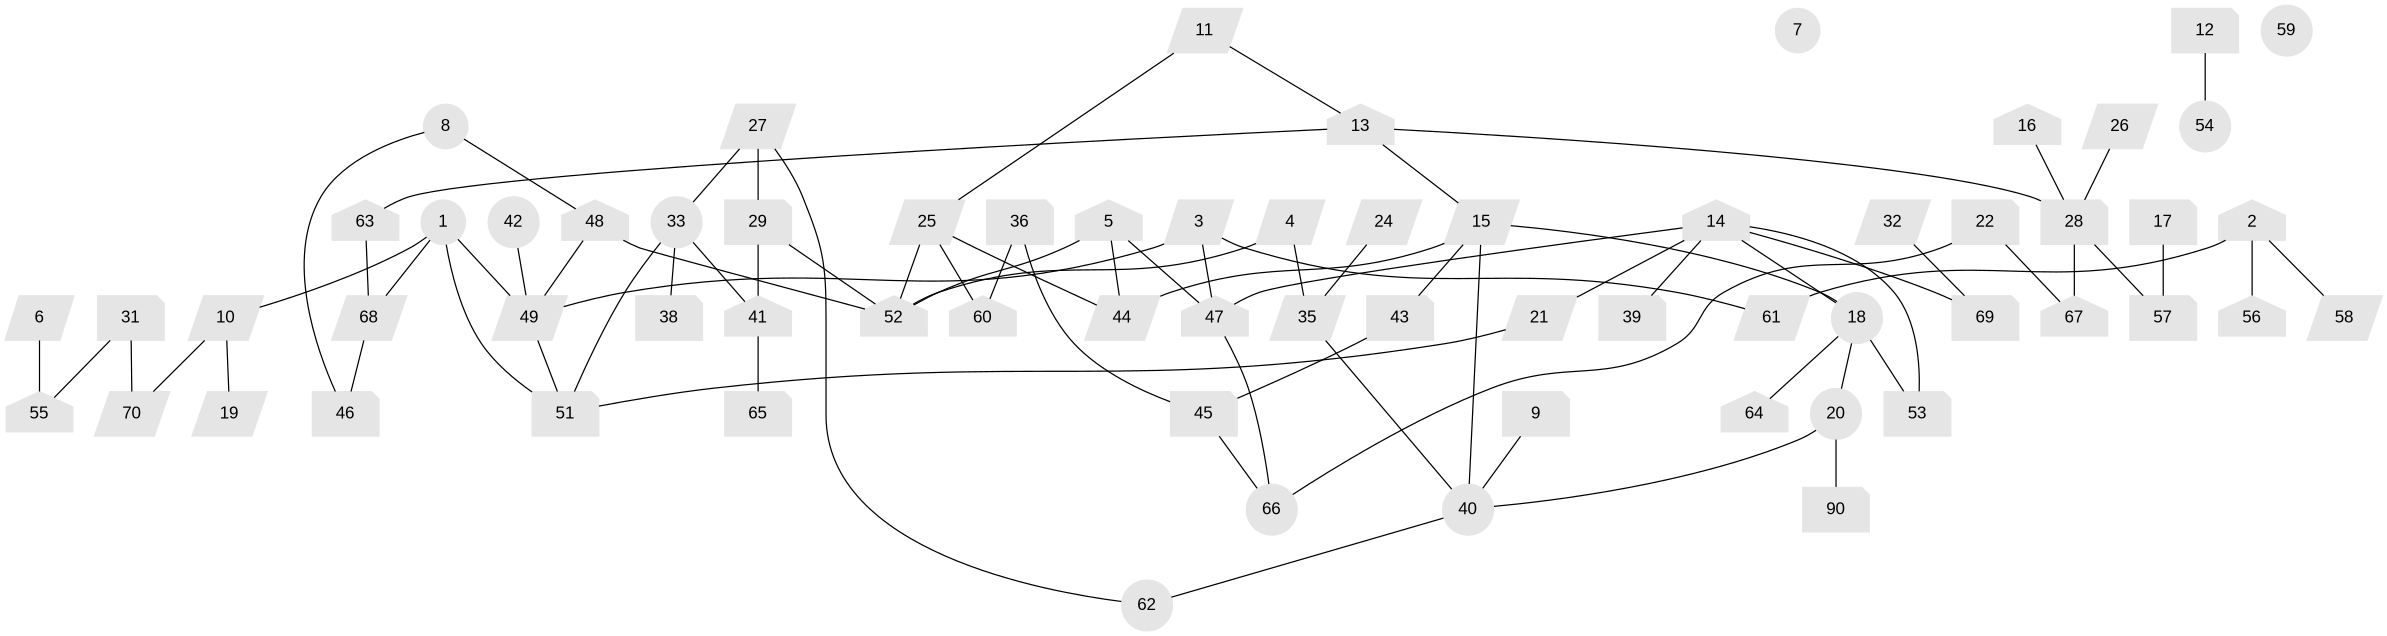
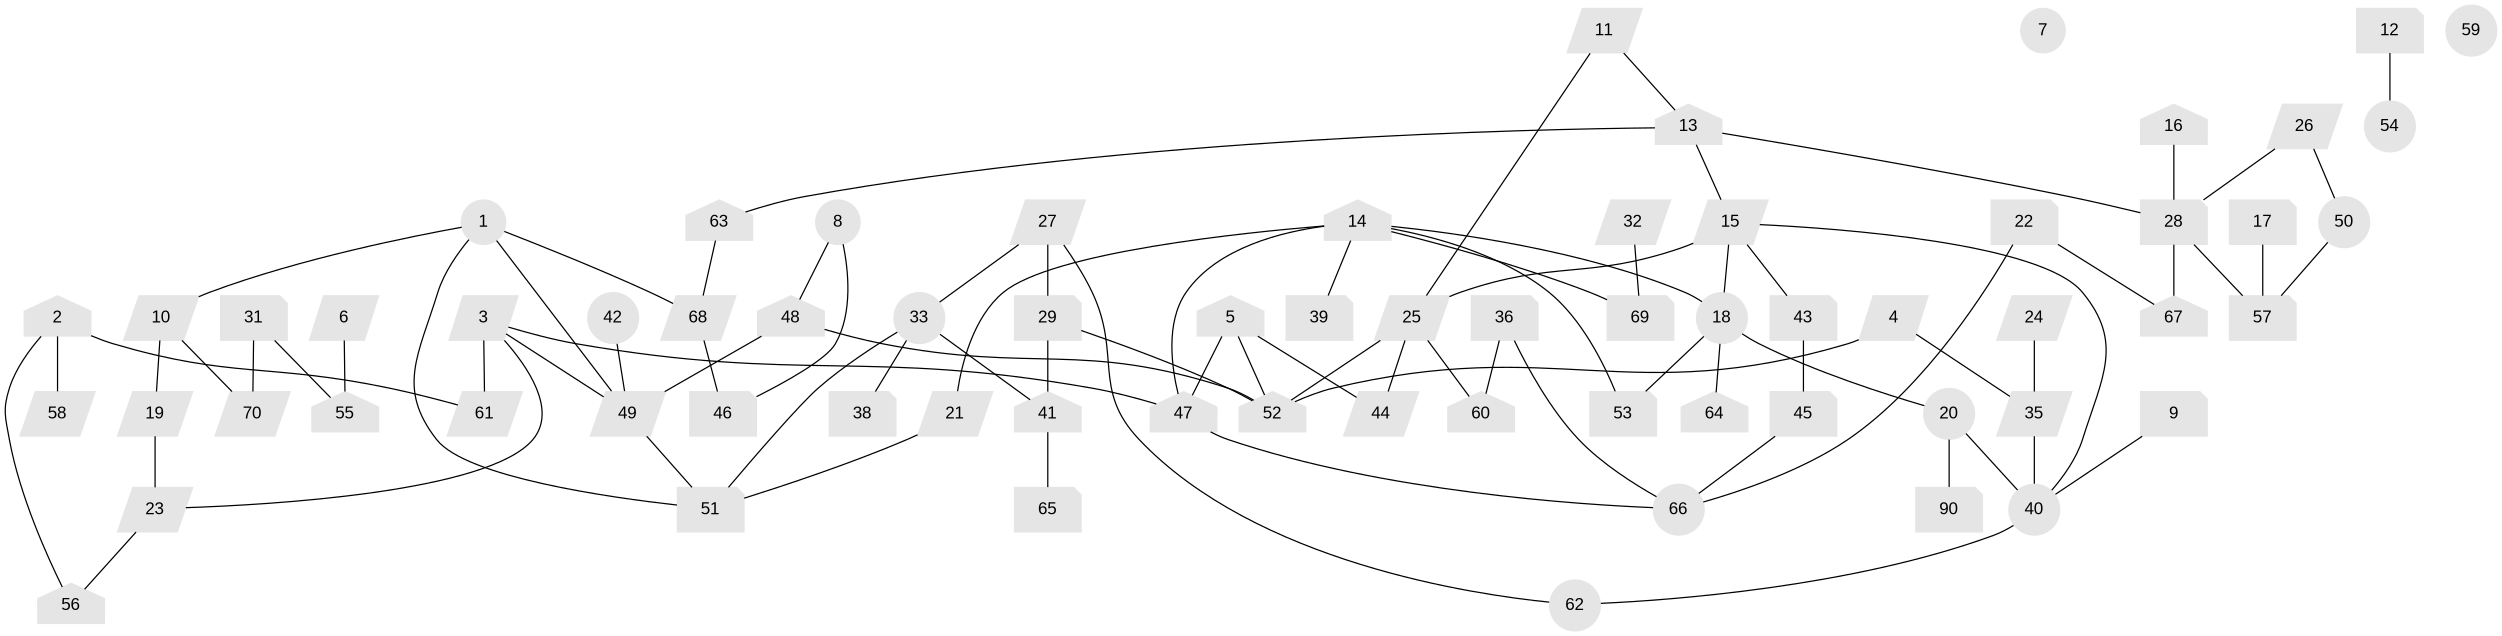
node "50": added
edge "15" -- "44": now "15" -- "25"
edge "36" -- "45": now "36" -- "66"
node "23": added
